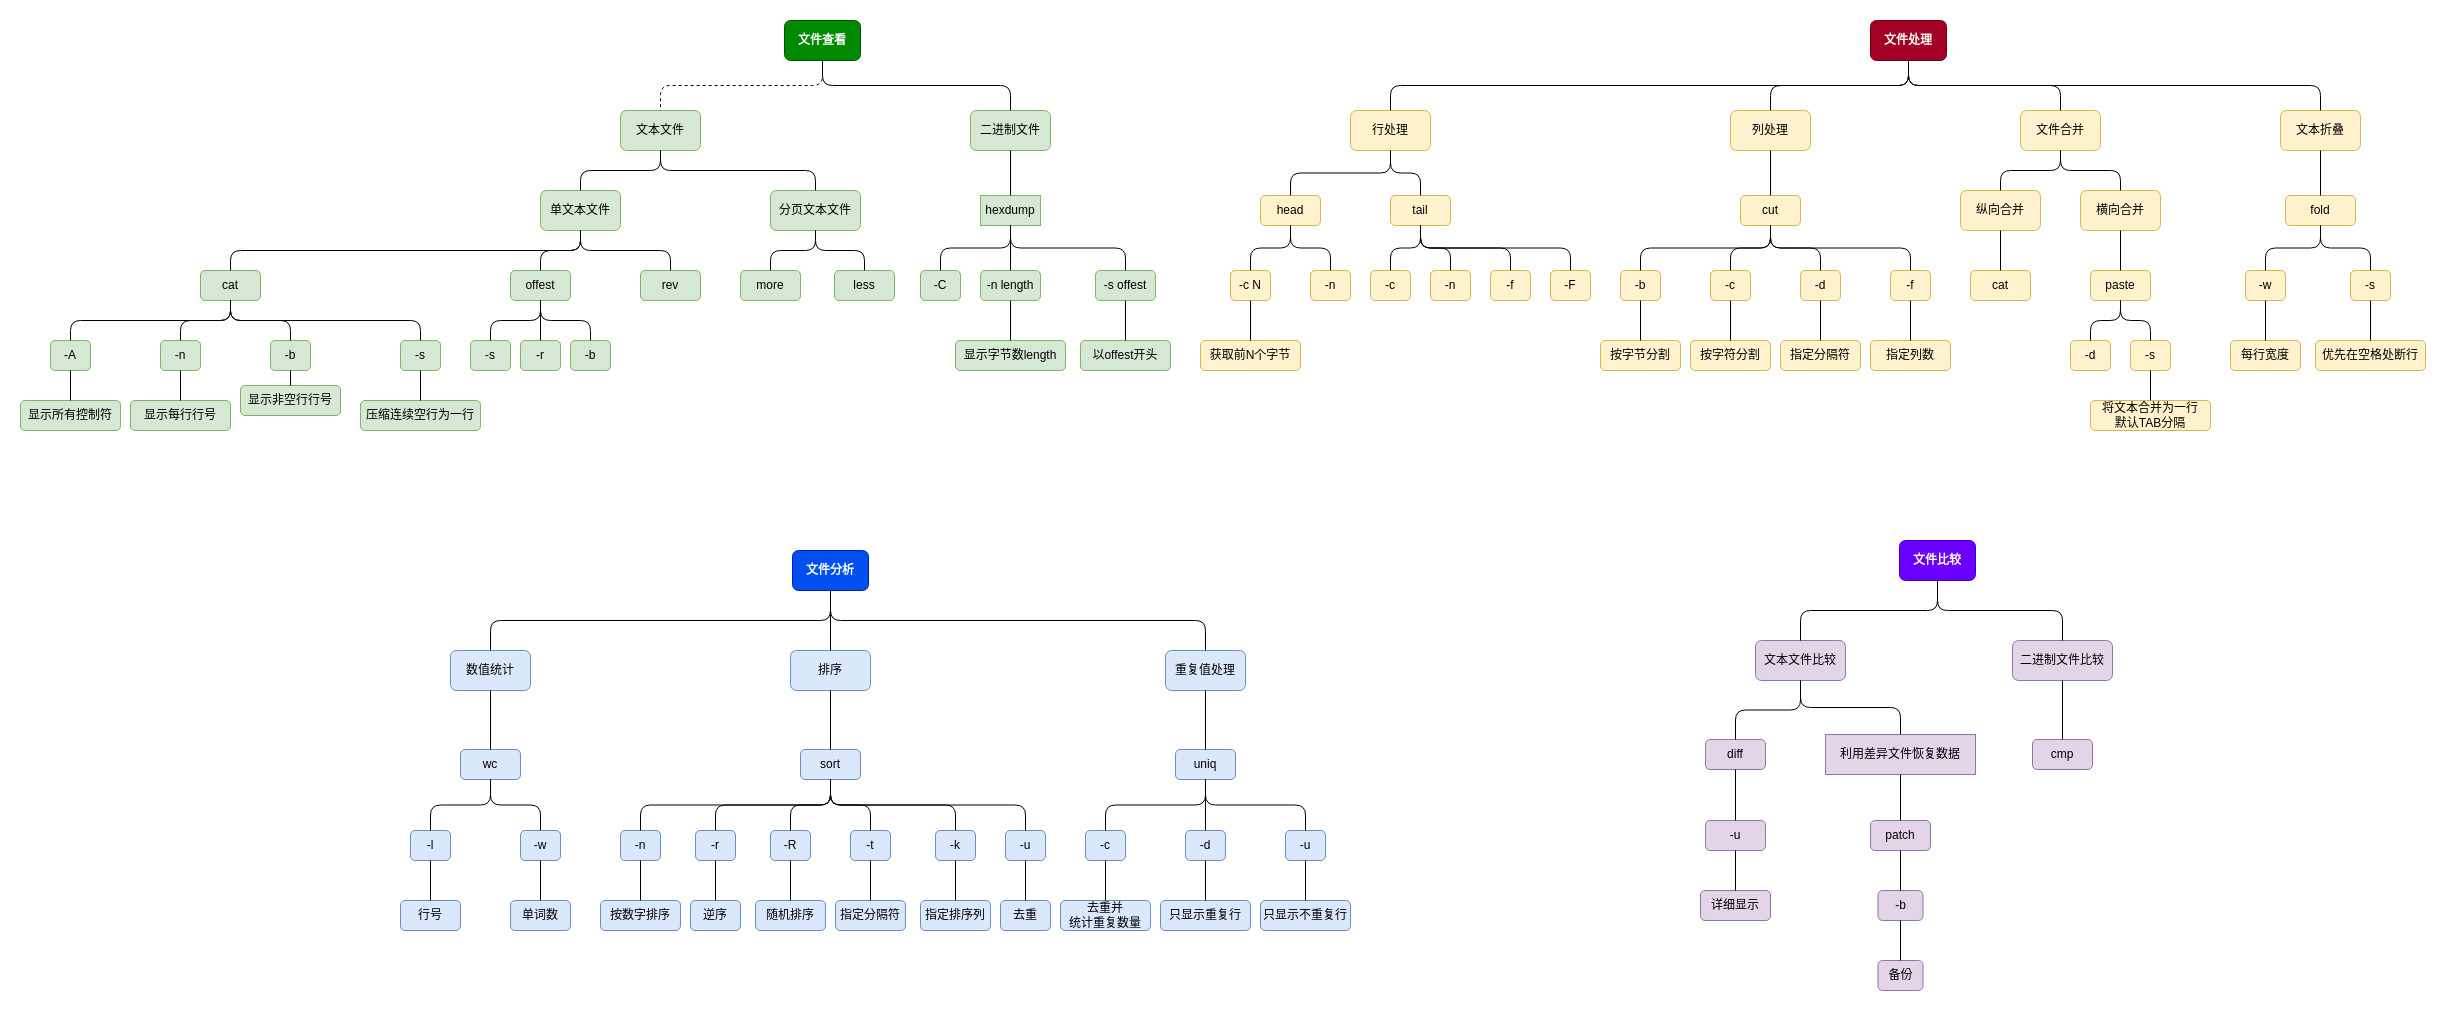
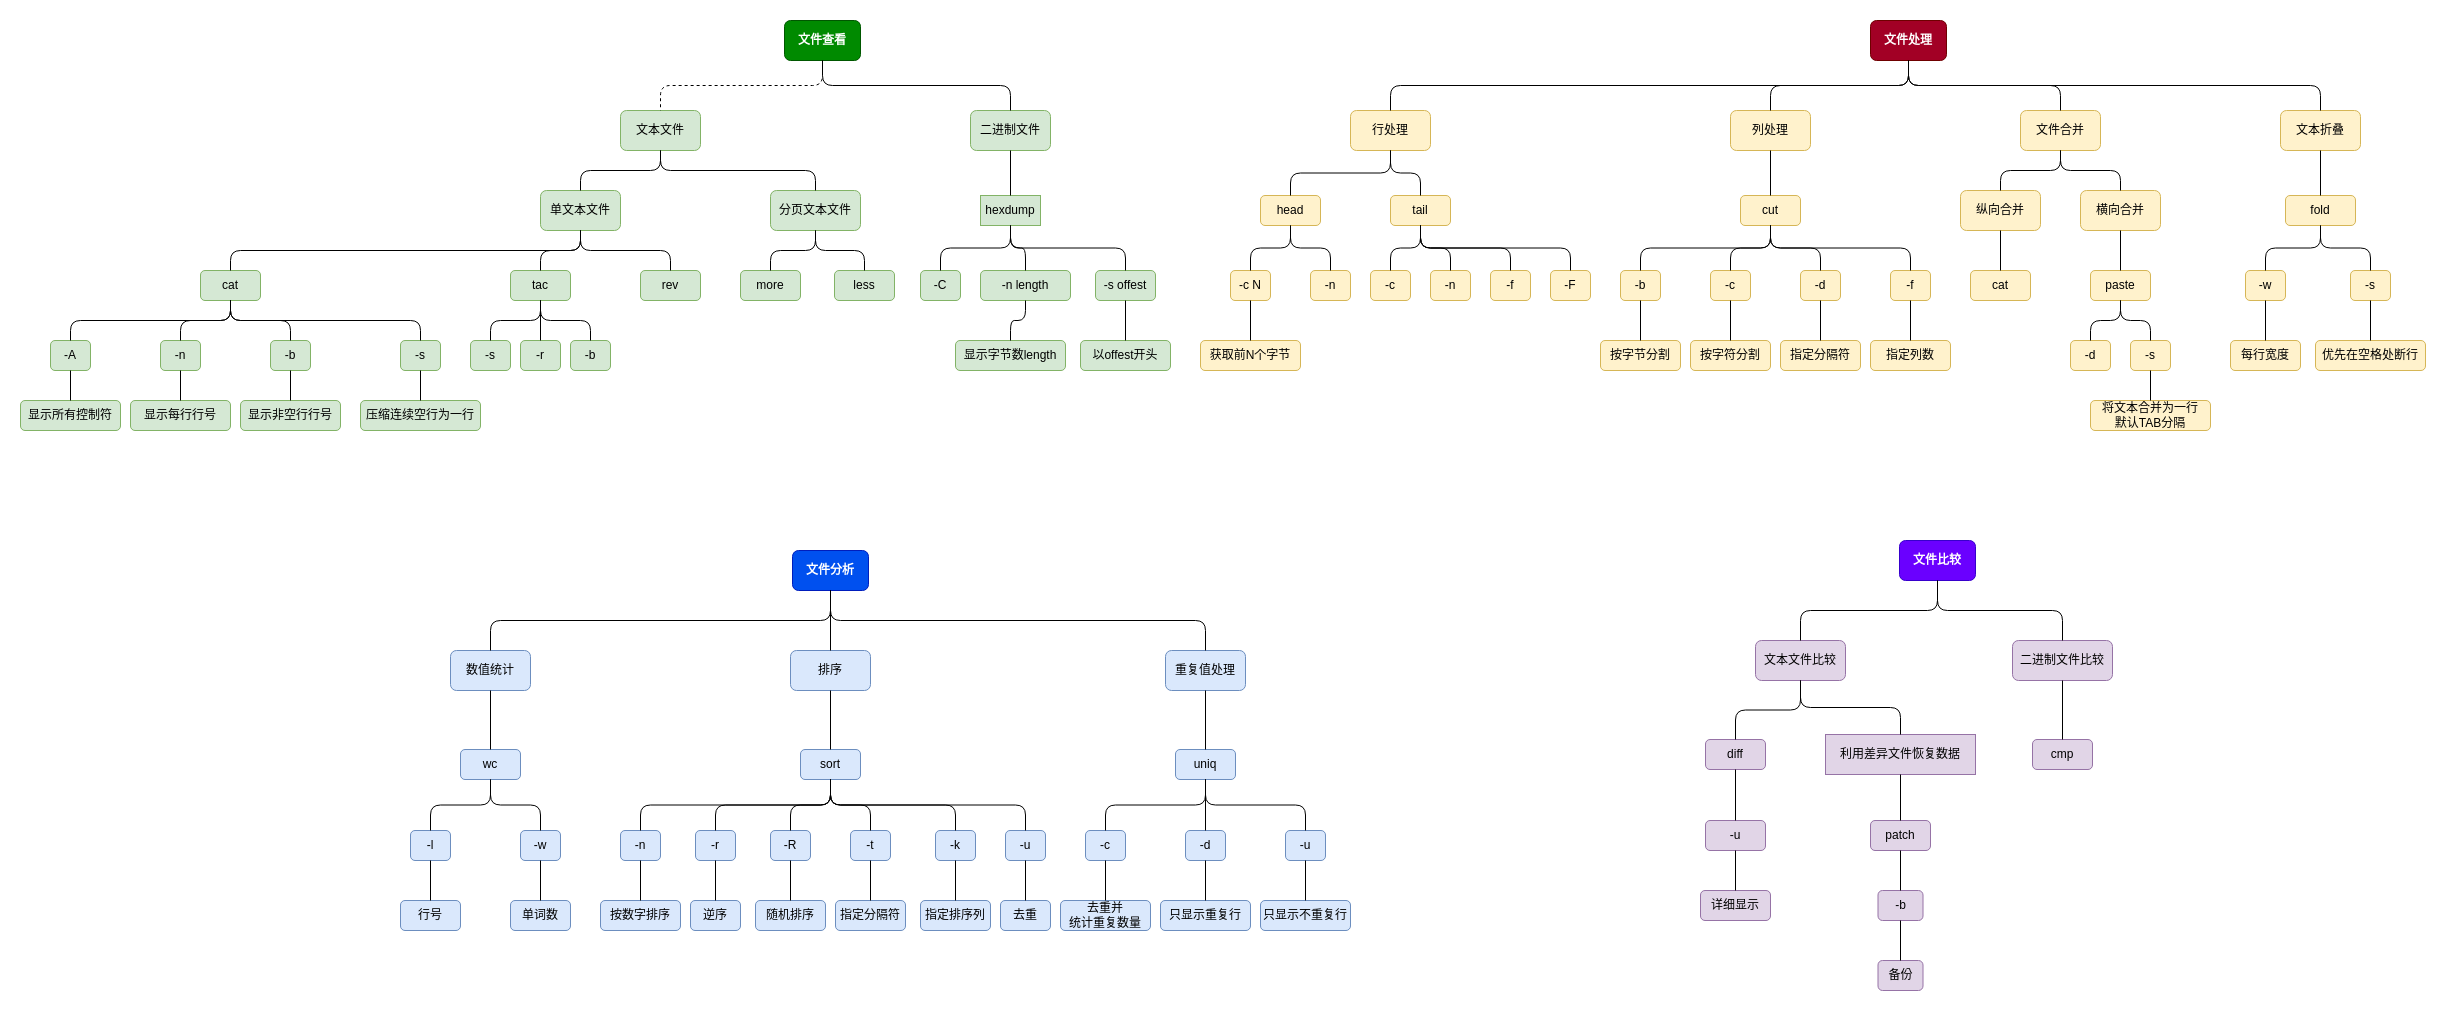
node "offest": label "offest" -> "tac"
node "-n length": size 60x30 -> 90x30
node "显示非空行行号": moved (291, 401) -> (291, 416)
